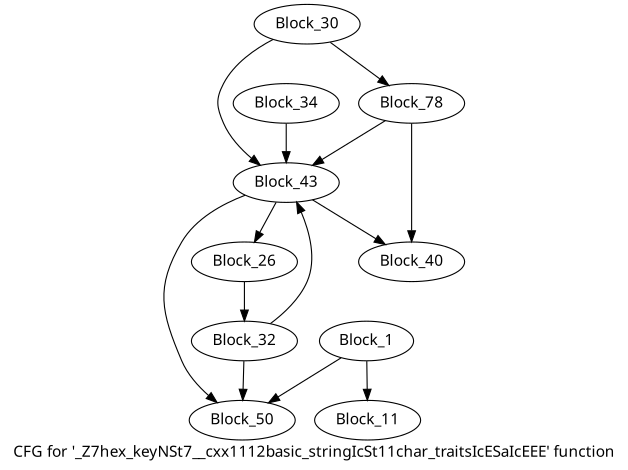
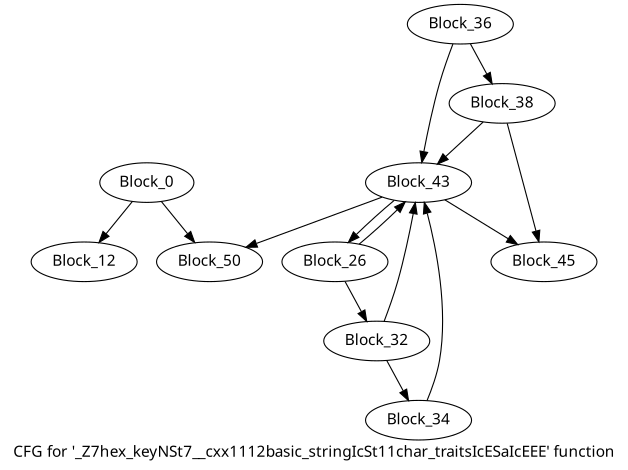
node "Block_30": label "Block_30" -> "Block_36"
node "Block_78": label "Block_78" -> "Block_38"
edge "Block_26" -> "Block_43": added
node "Block_40": label "Block_40" -> "Block_45"
node "Block_1": label "Block_1" -> "Block_0"
edge "Block_32" -> "Block_50": now "Block_32" -> "Block_34"
node "Block_11": label "Block_11" -> "Block_12"
